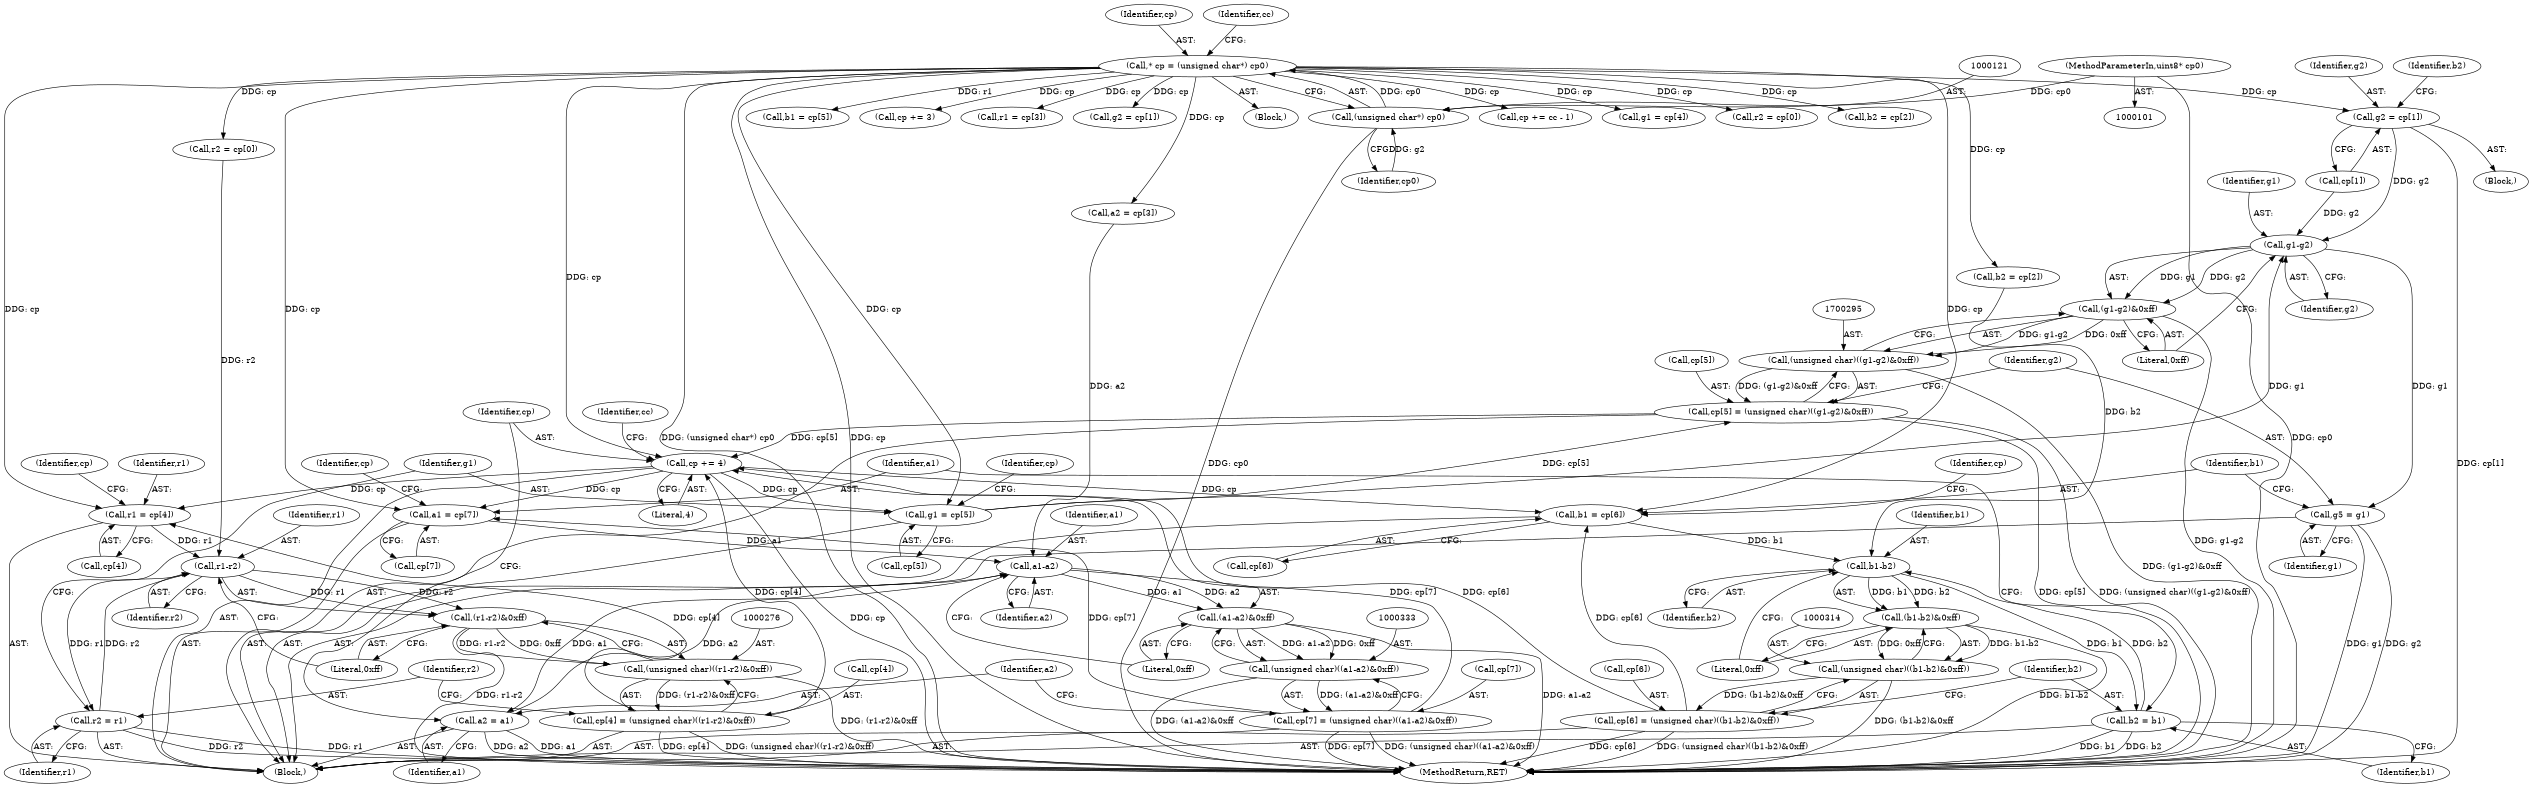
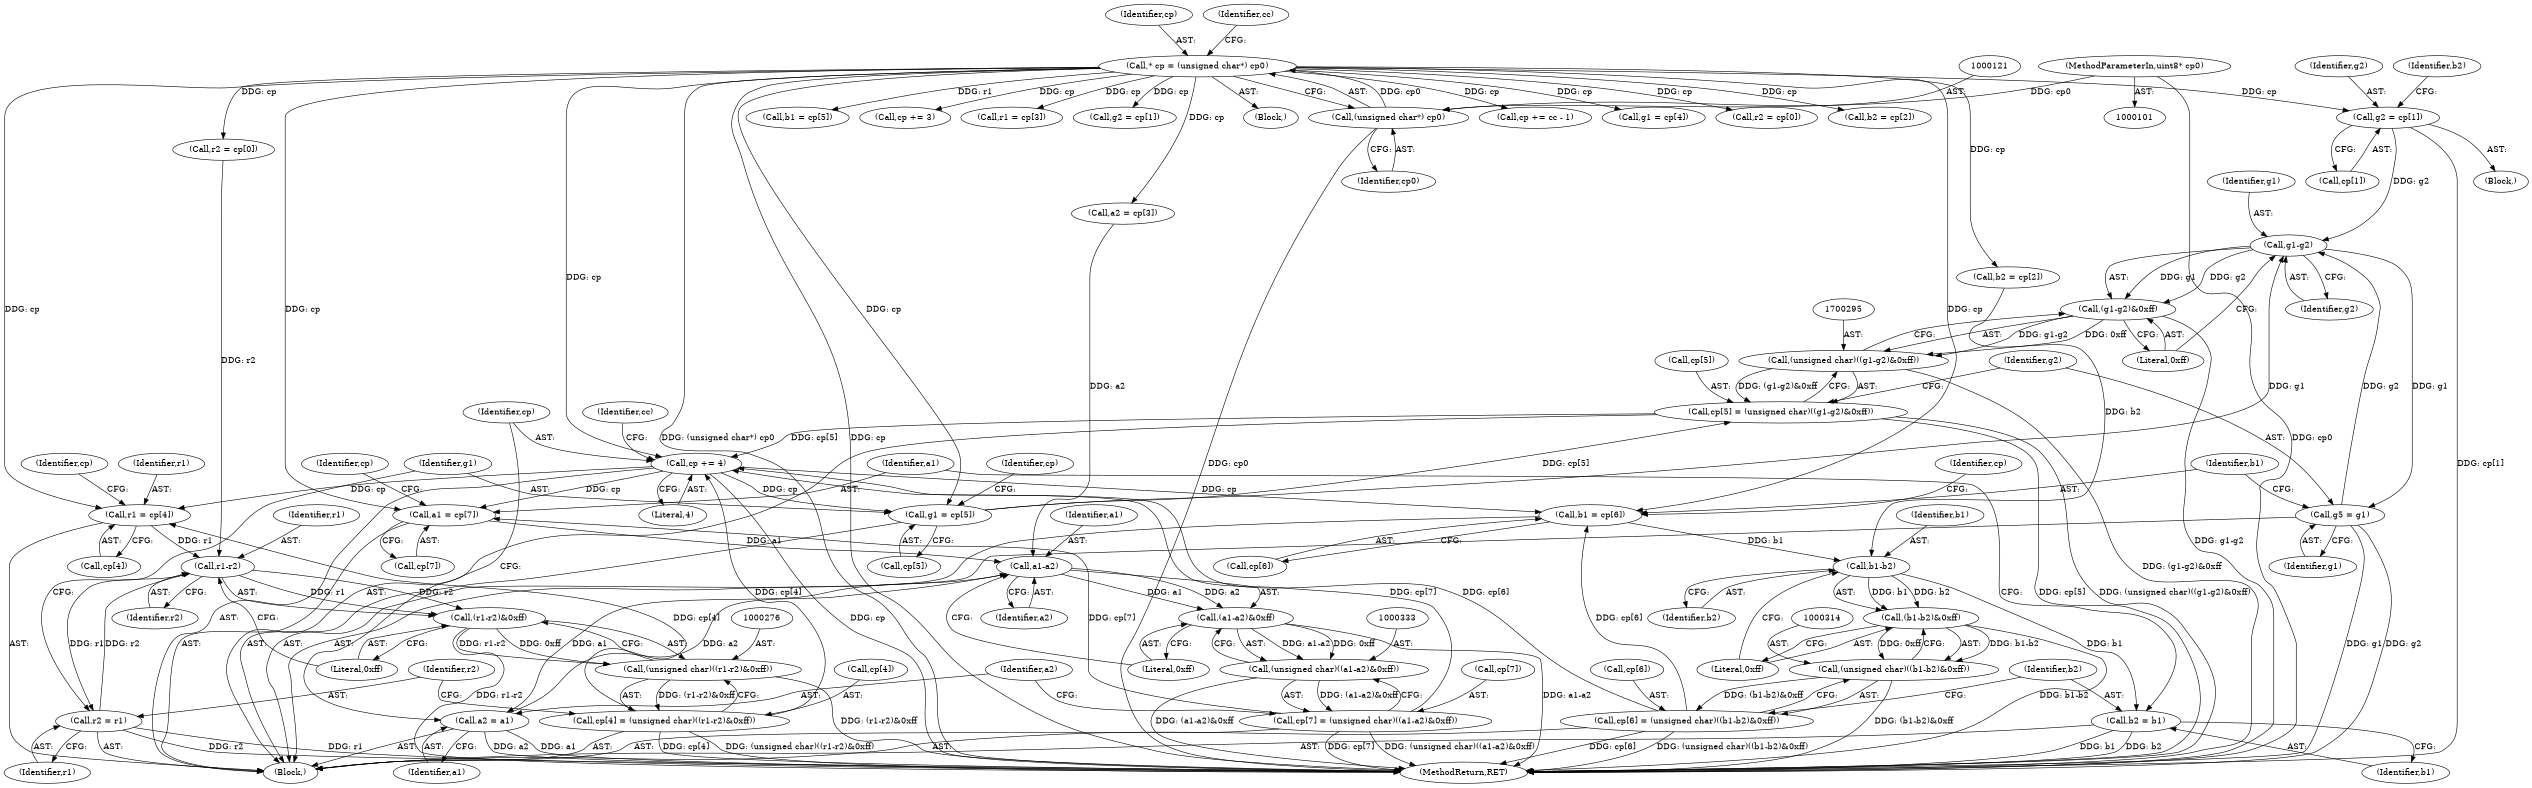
edge "(Identifier,cp0)" -> "(Call,(unsigned char*) cp0)": label "DDG: g2" -> "AST: "
edge "(Call,cp[1])" -> "(Call,g1-g2)": now "(Call,g5 = g1)" -> "(Call,g1-g2)"
edge "(Call,b2 = b1)" -> "(Call,b1-b2)": removed, label "DDG: b2"
